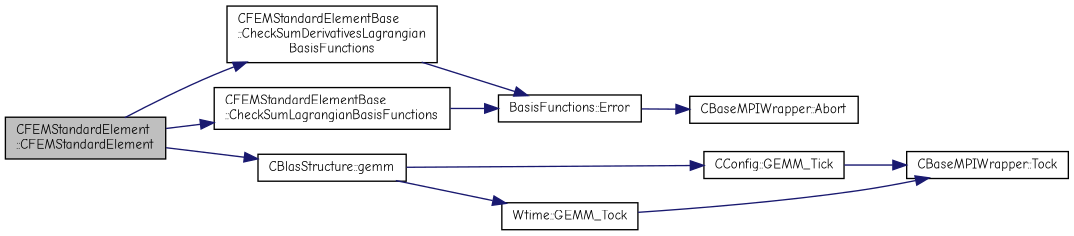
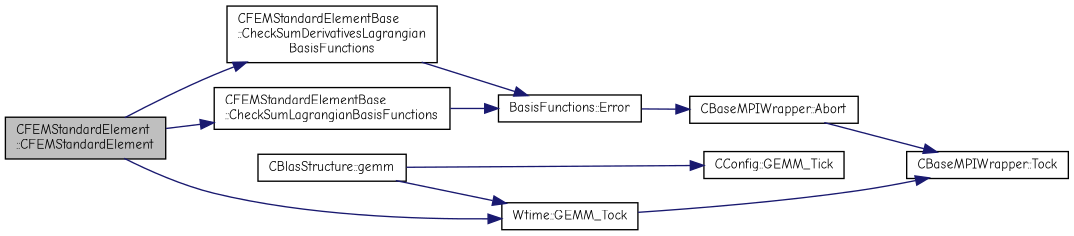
edge "CFEMStandardElement ::CFEMStandardElement" -> "CBlasStructure::gemm": now "CFEMStandardElement ::CFEMStandardElement" -> "Wtime::GEMM_Tock"
edge "CConfig::GEMM_Tick" -> "CBaseMPIWrapper::Tock": now "CBaseMPIWrapper::Abort" -> "CBaseMPIWrapper::Tock"
